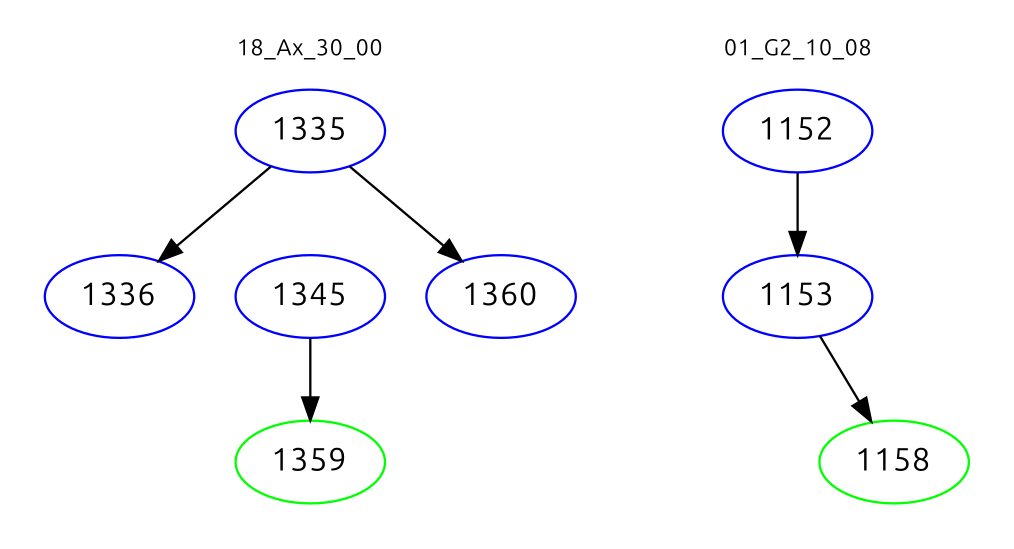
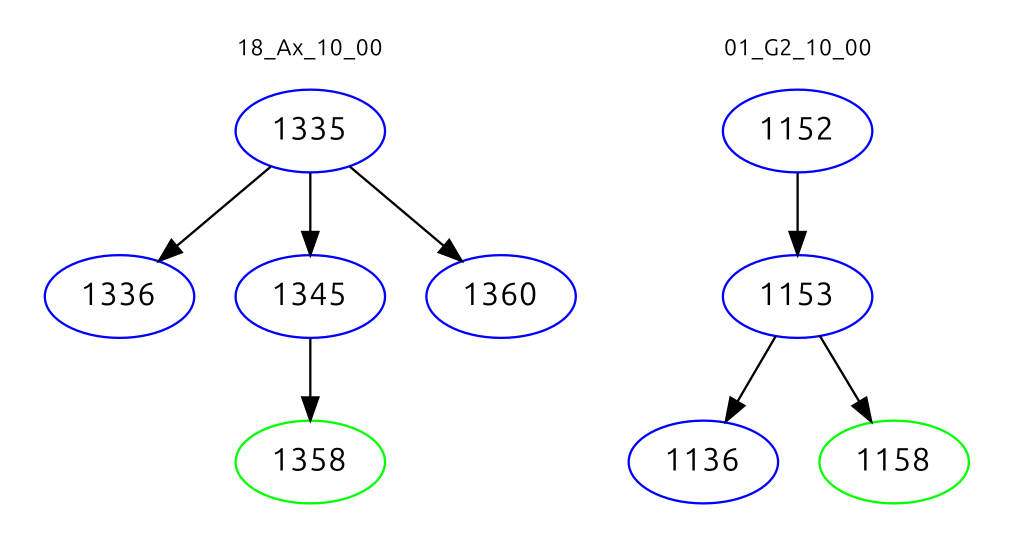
cluster "18_Ax_30_00": label "18_Ax_30_00" -> "18_Ax_10_00"
cluster "01_G2_10_08": label "01_G2_10_08" -> "01_G2_10_00"
edge "1335" -> "1345": added
node "1359": label "1359" -> "1358"
node "1136": added
